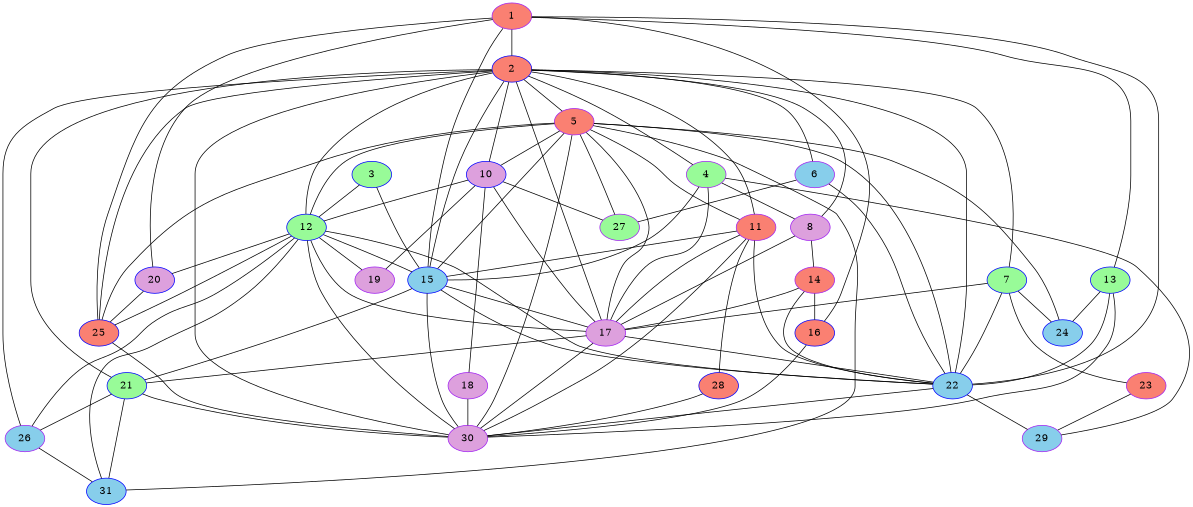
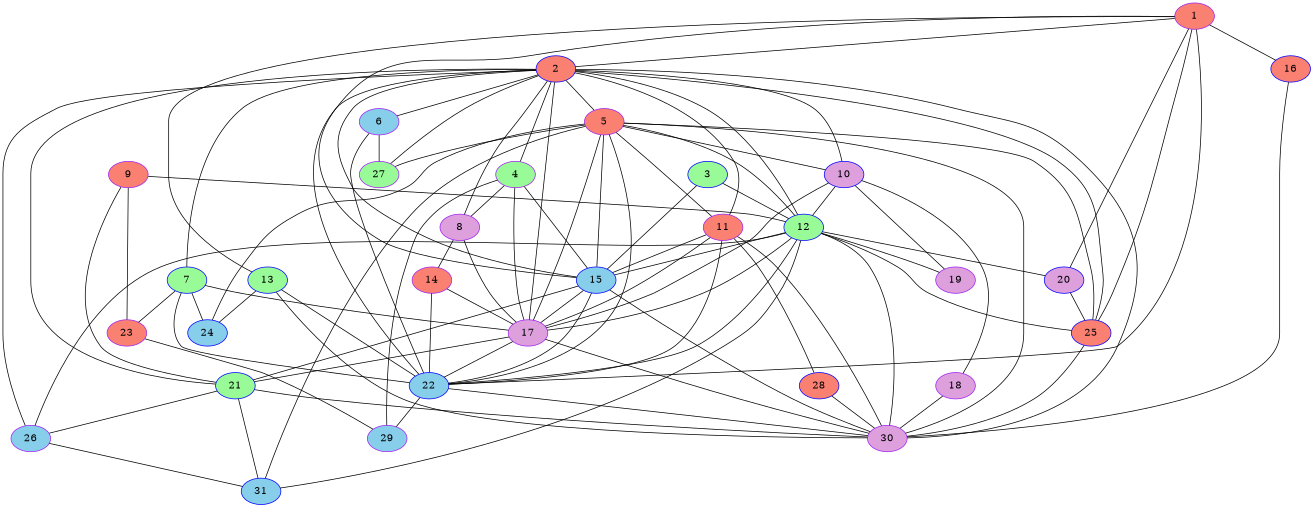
node "9": added
edge "10" -- "27": now "2" -- "27"
edge "14" -- "16": removed
